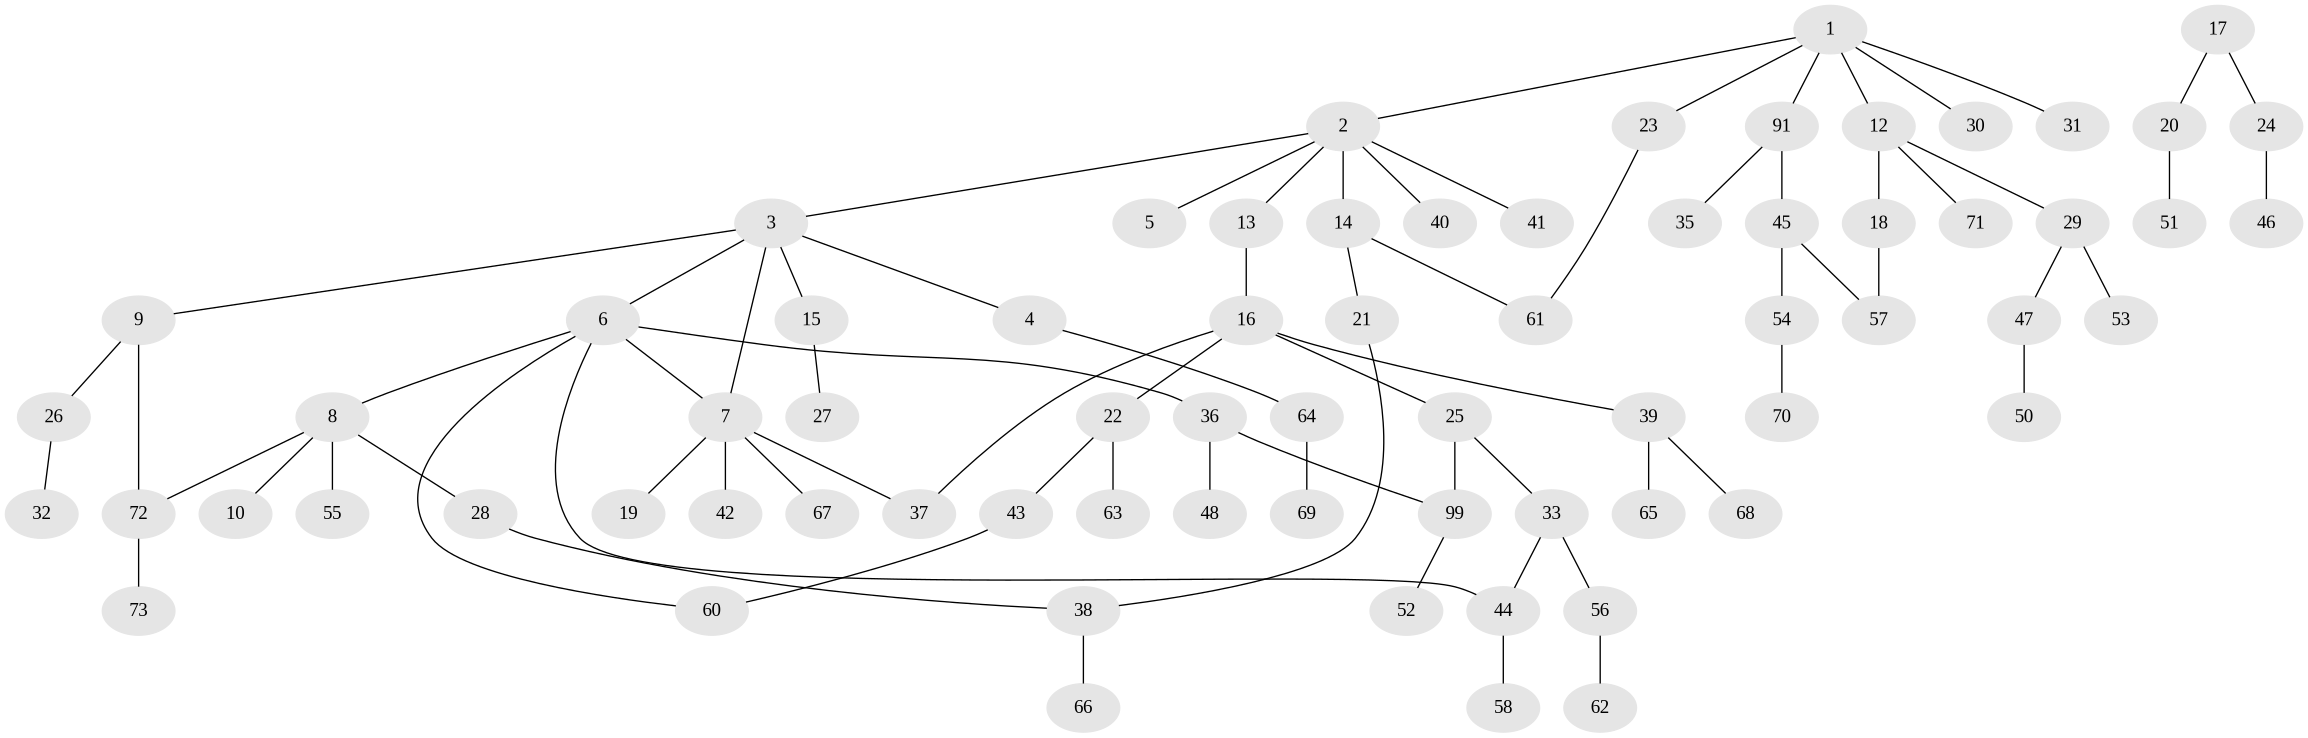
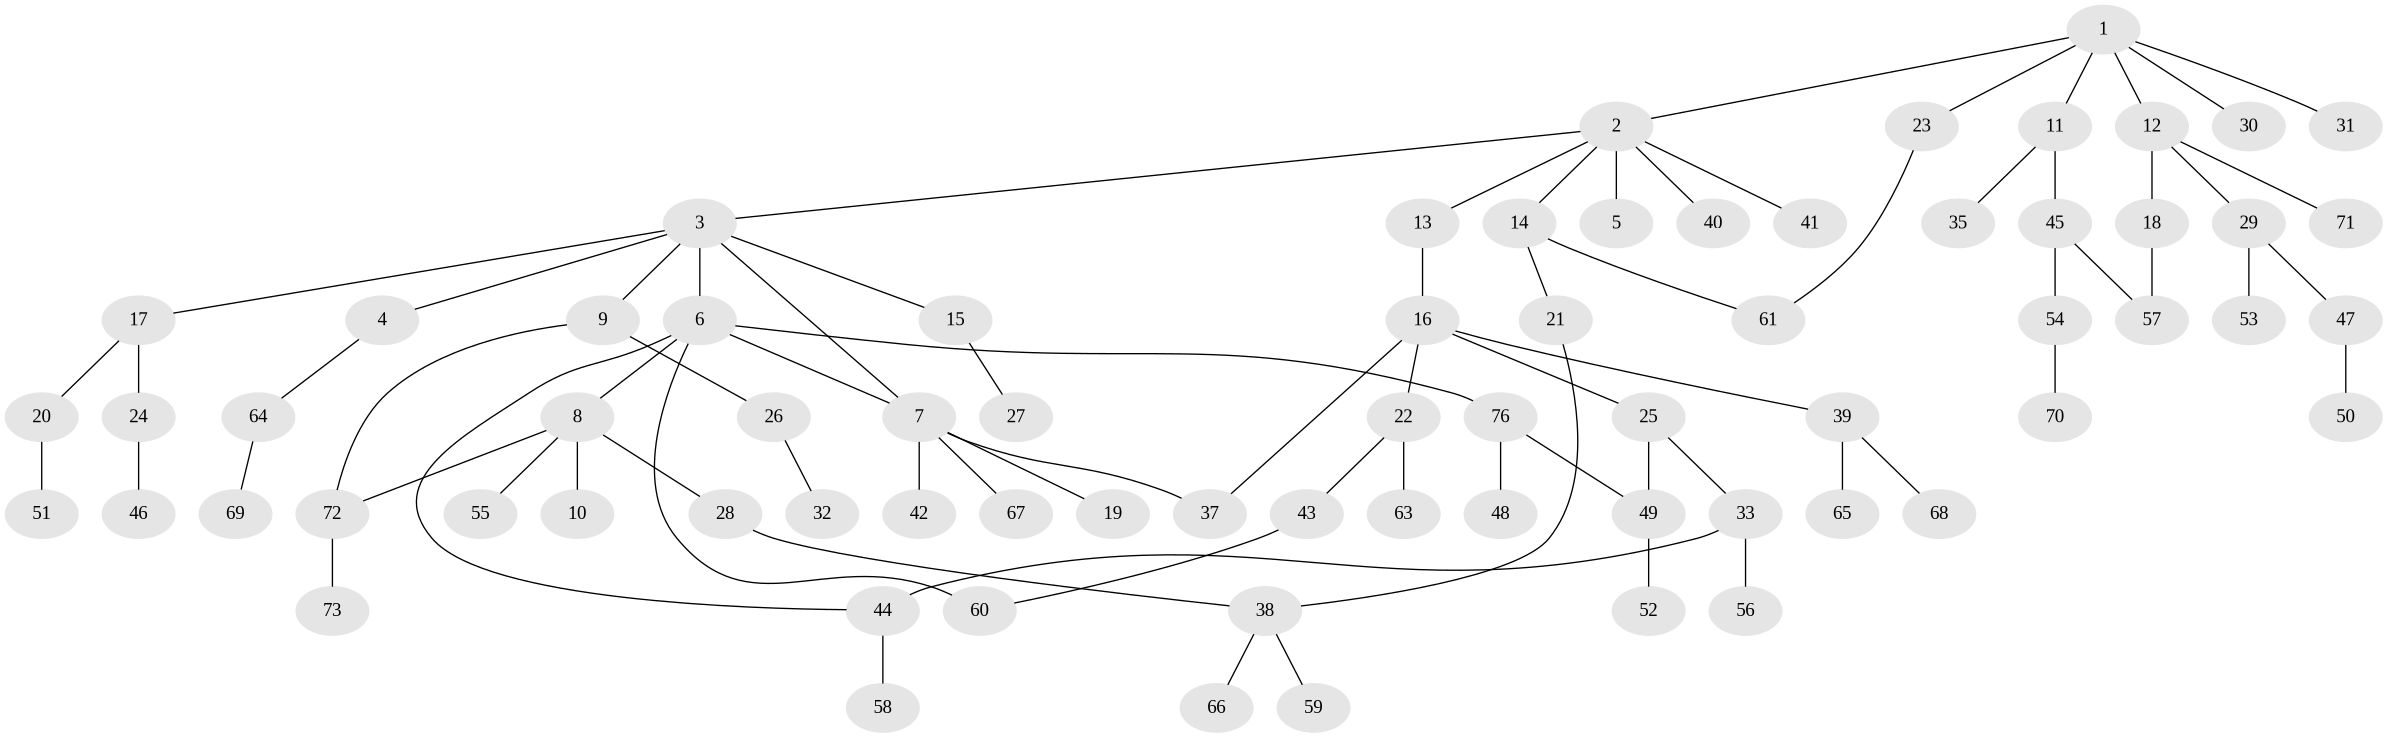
node "91": label "91" -> "11"
edge "3" -- "17": added
node "36": label "36" -> "76"
node "99": label "99" -> "49"
node "59": added
node "62": removed
